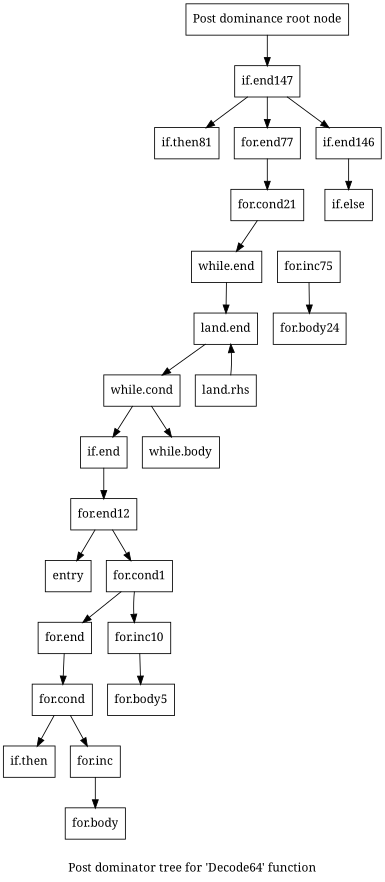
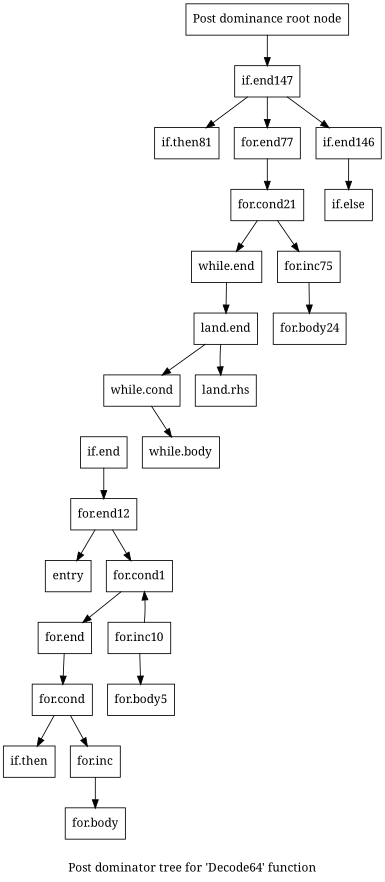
edge "for.cond21" -> "for.inc75": added
edge "land.rhs" -> "land.end": reversed
edge "while.cond" -> "if.end": removed
edge "for.cond1" -> "for.inc10": reversed
